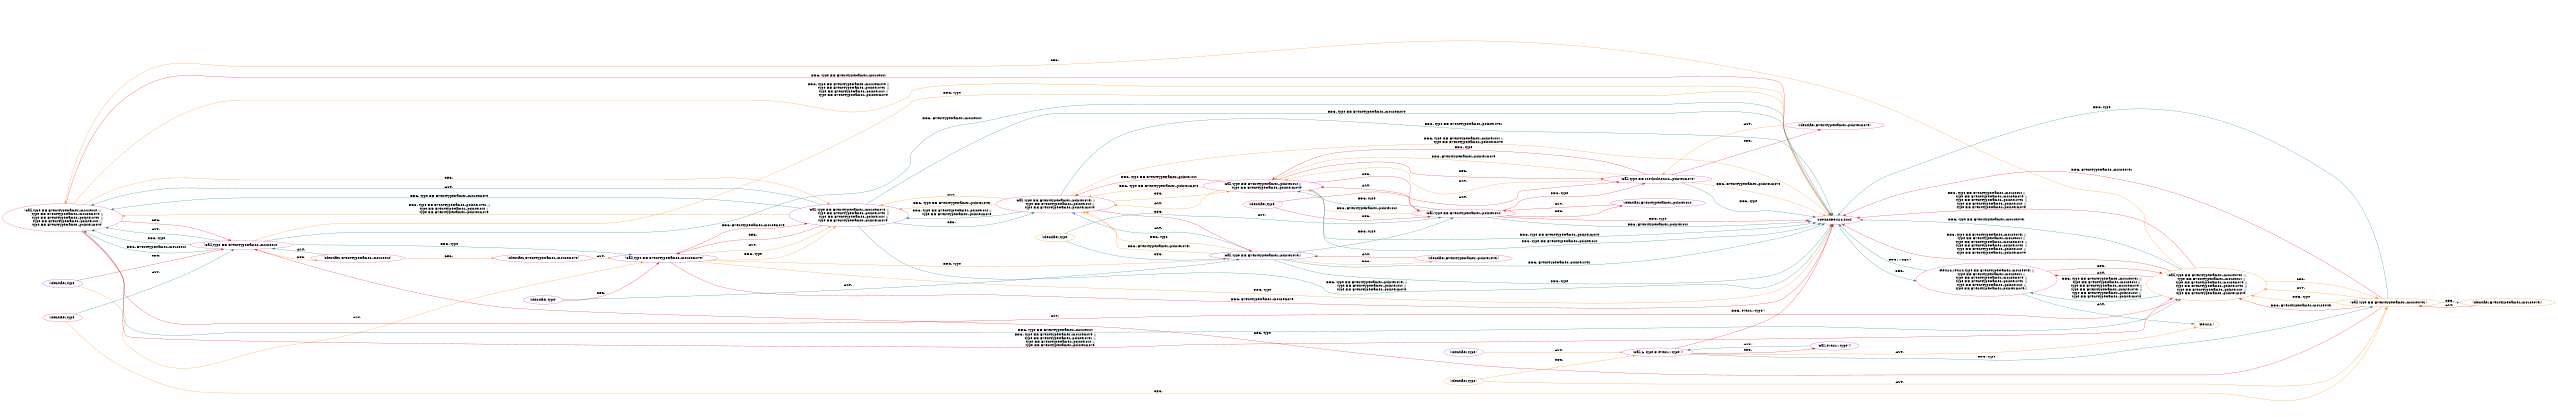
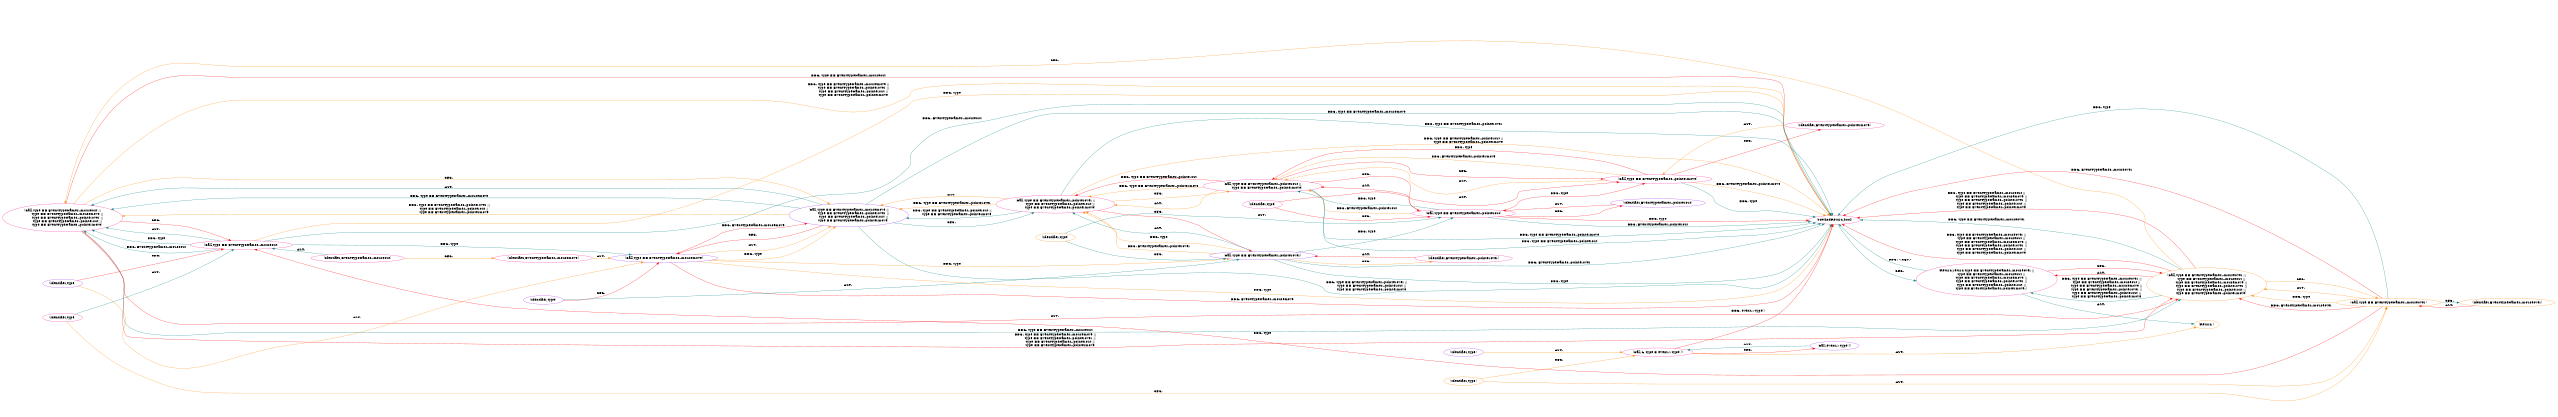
node "(Call,type == MethodReturn::pointermove)": label "(Call,type == MethodReturn::pointermove)" -> "(Call,type == EventTypeNames::pointermove)"
edge "(Call,type == EventTypeNames::mouseout)" -> "(Identifier,EventTypeNames::mouseout)": removed, label "CFG:"
edge "(Call,type == EventTypeNames::pointerover)" -> "(Identifier,EventTypeNames::pointerover)": label "DDG: " -> "CFG: "
edge "(Call,type == EventTypeNames::mouseover)" -> "(Call,type == EventTypeNames::mouseout)": label "CFG: type" -> "DDG: type"
edge "(Call,& type = event->type())" -> "(Call,type == EventTypeNames::mouseover)": removed, label "DDG: type"
